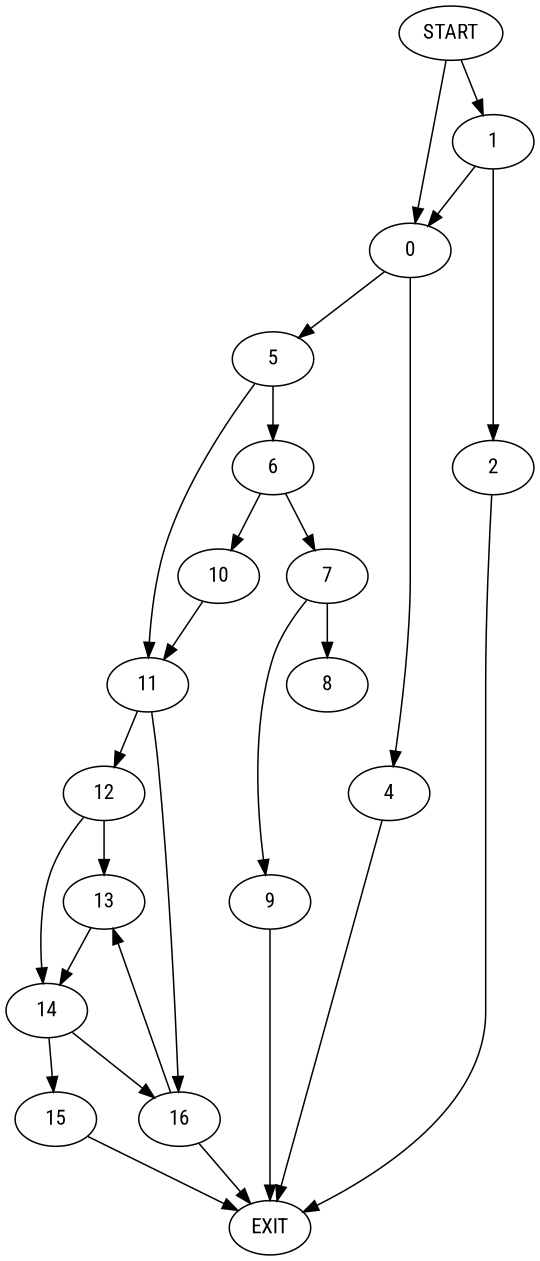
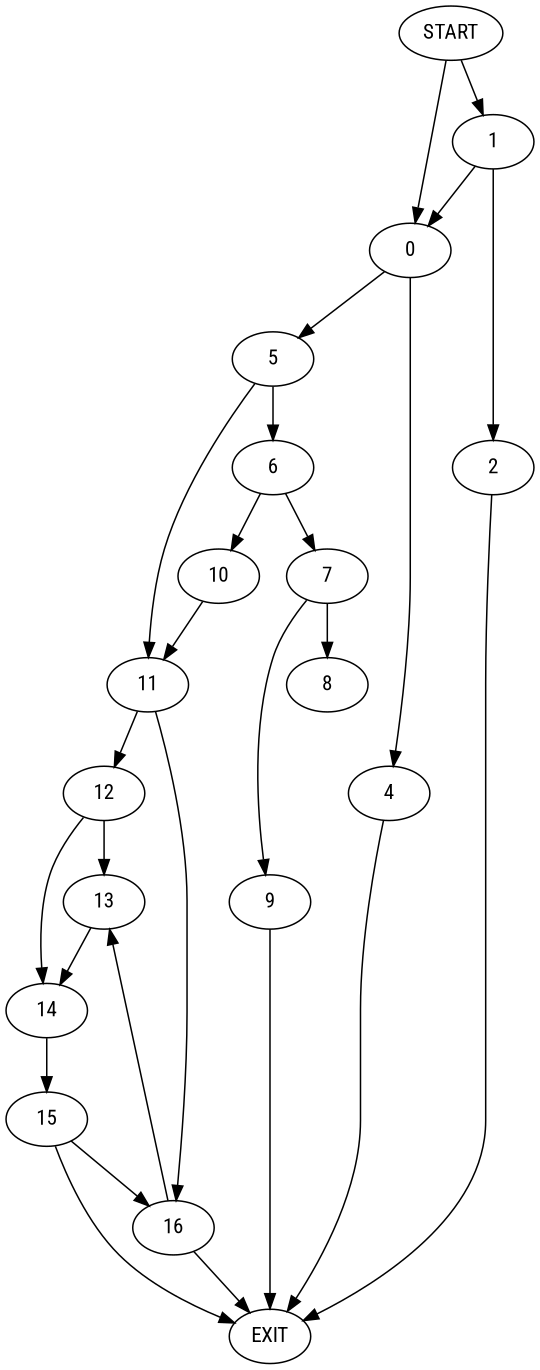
edge "14" -> "16": now "15" -> "16"
